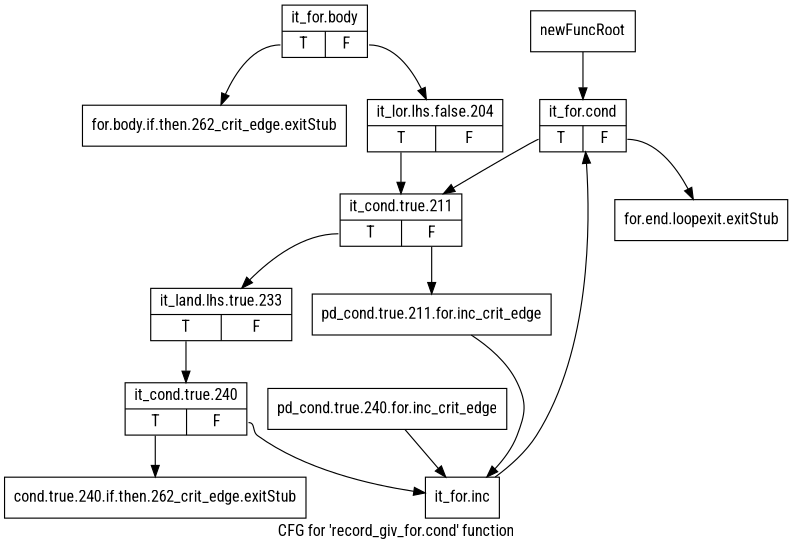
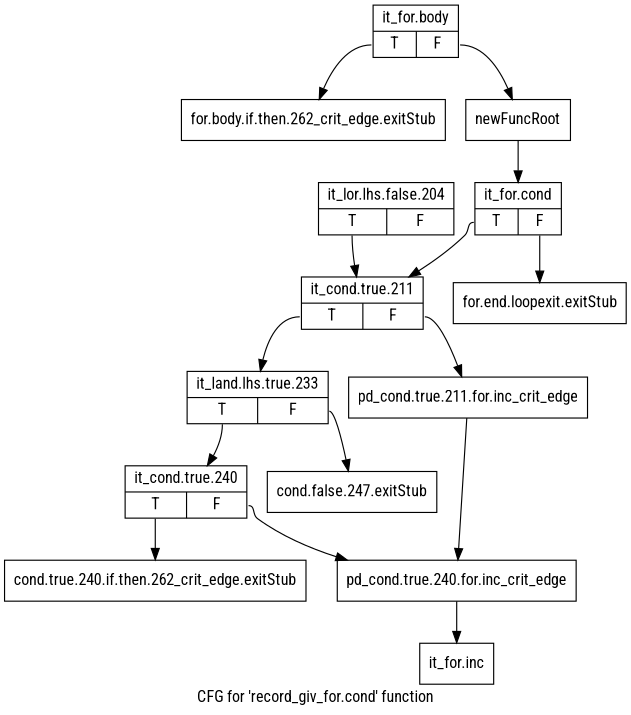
edge "it_for.body" -> "it_lor.lhs.false.204": now "it_for.body" -> "newFuncRoot"
edge "it_for.inc" -> "it_for.cond": removed
edge "pd_cond.true.211.for.inc_crit_edge" -> "it_for.inc": now "pd_cond.true.211.for.inc_crit_edge" -> "pd_cond.true.240.for.inc_crit_edge"
edge "it_cond.true.240" -> "it_for.inc": now "it_cond.true.240" -> "pd_cond.true.240.for.inc_crit_edge"
node "cond.false.247.exitStub": added
